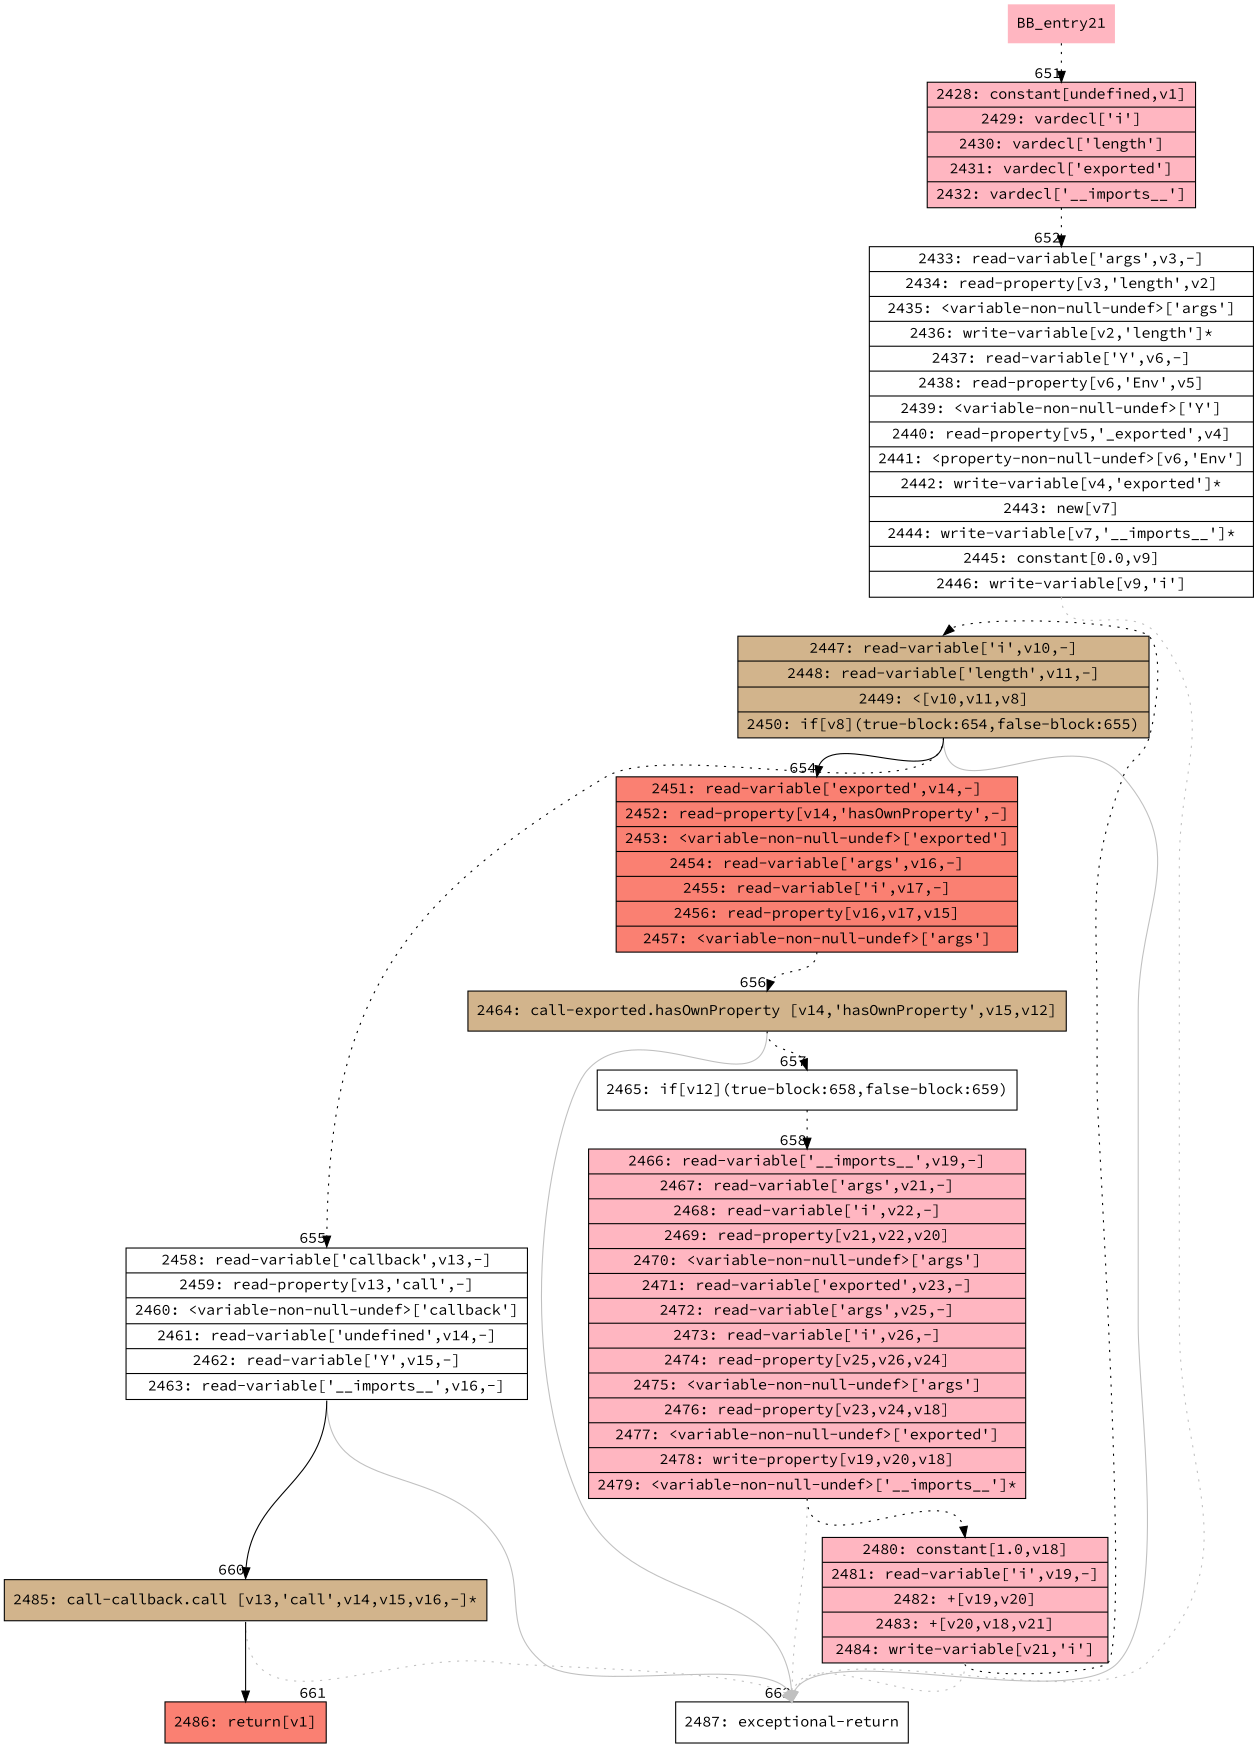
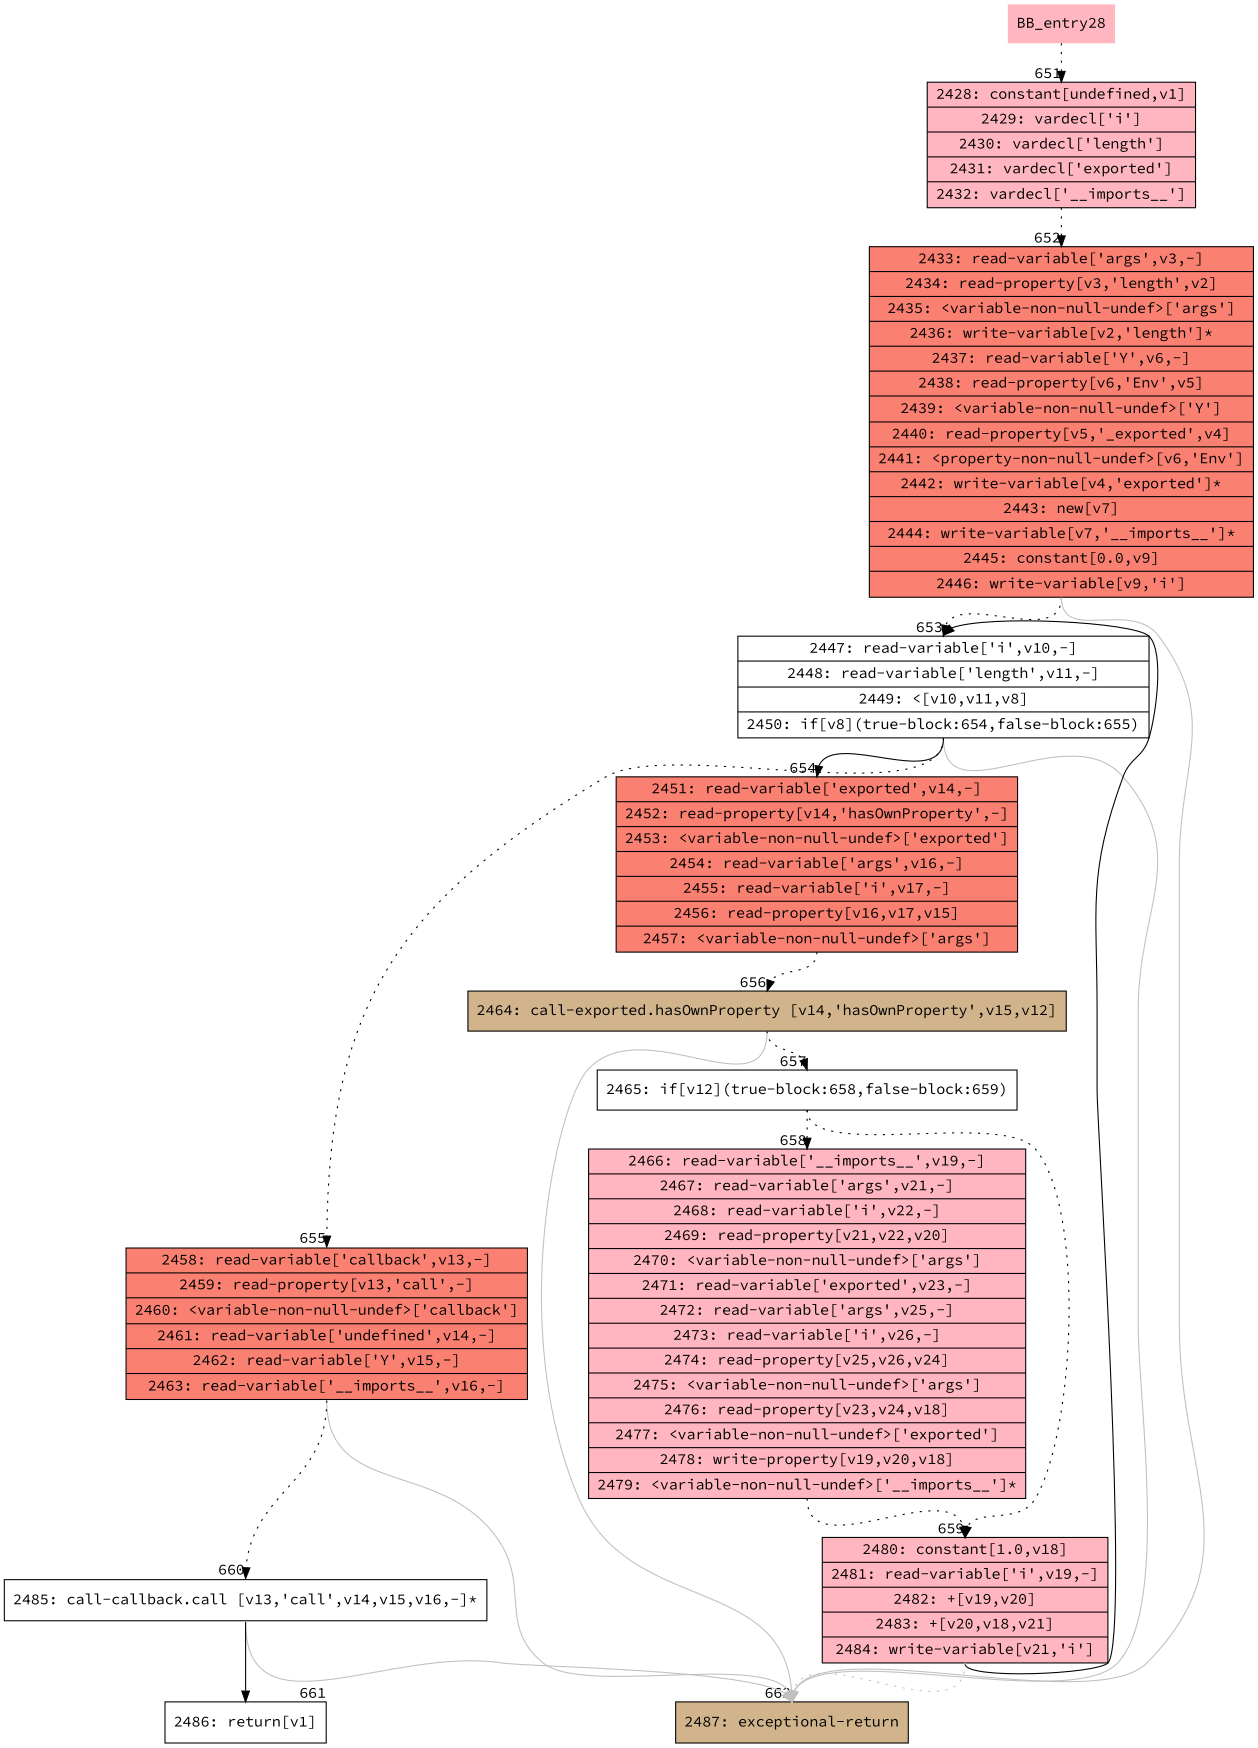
node "BB_entry21": label "BB_entry21" -> "BB_entry28"
node "2433: read-variable['args',v3,-]": fillcolor white -> salmon
edge "2433: read-variable['args',v3,-]" -> "2447: read-variable['i',v10,-]": added
node "2447: read-variable['i',v10,-]": fillcolor tan -> white
edge "2480: constant[1.0,v18]" -> "2447: read-variable['i',v10,-]": style dotted -> solid
edge "2465: if[v12](true-block:658,false-block:659)" -> "2480: constant[1.0,v18]": added
edge "2433: read-variable['args',v3,-]" -> "2487: exceptional-return": style dotted -> solid
node "2458: read-variable['callback',v13,-]": fillcolor white -> salmon
edge "2458: read-variable['callback',v13,-]" -> "2485: call-callback.call [v13,'call',v14,v15,v16,-]*": style solid -> dotted
edge "2466: read-variable['__imports__',v19,-]" -> "2487: exceptional-return": removed
node "2485: call-callback.call [v13,'call',v14,v15,v16,-]*": fillcolor tan -> white
edge "2485: call-callback.call [v13,'call',v14,v15,v16,-]*" -> "2487: exceptional-return": style dotted -> solid
node "2486: return[v1]": fillcolor salmon -> white
node "2487: exceptional-return": fillcolor white -> tan
